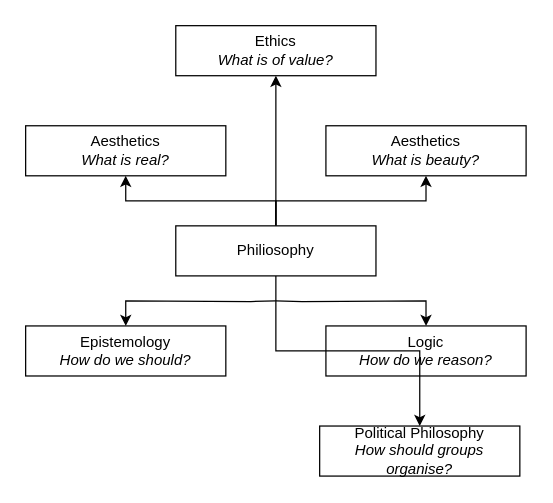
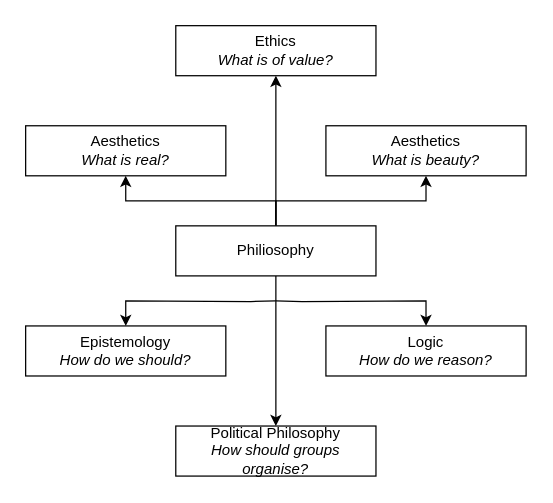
node "Political Philosophy How should groups organise?": moved (419, 451) -> (276, 451)
